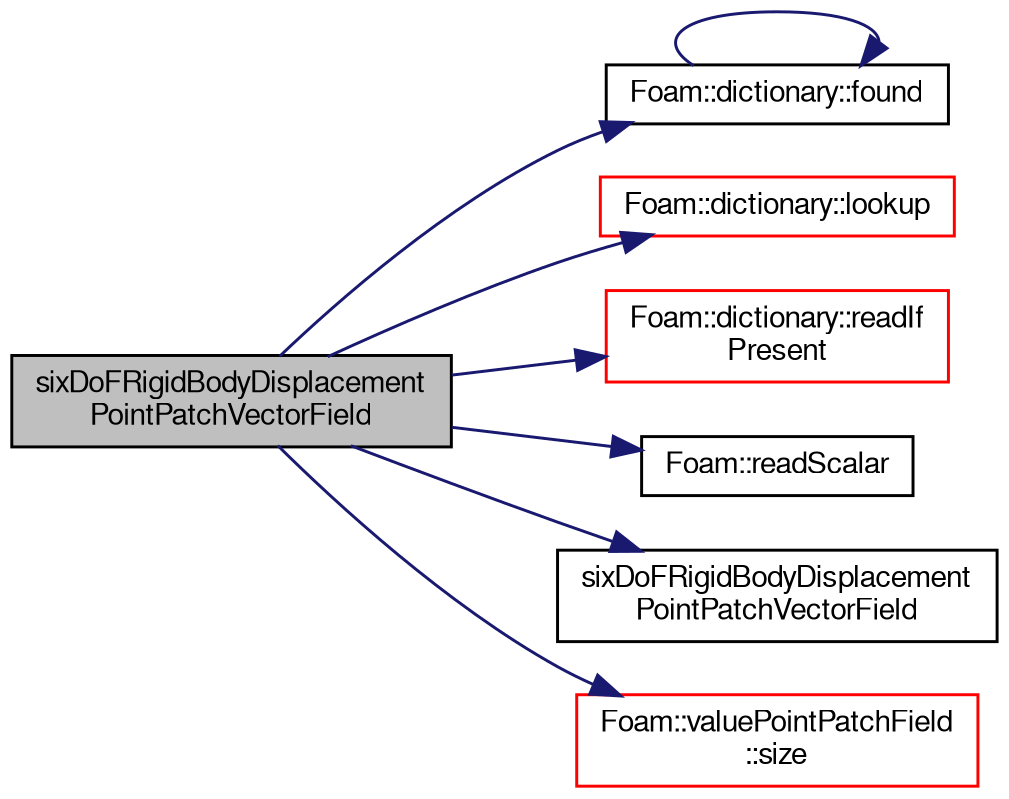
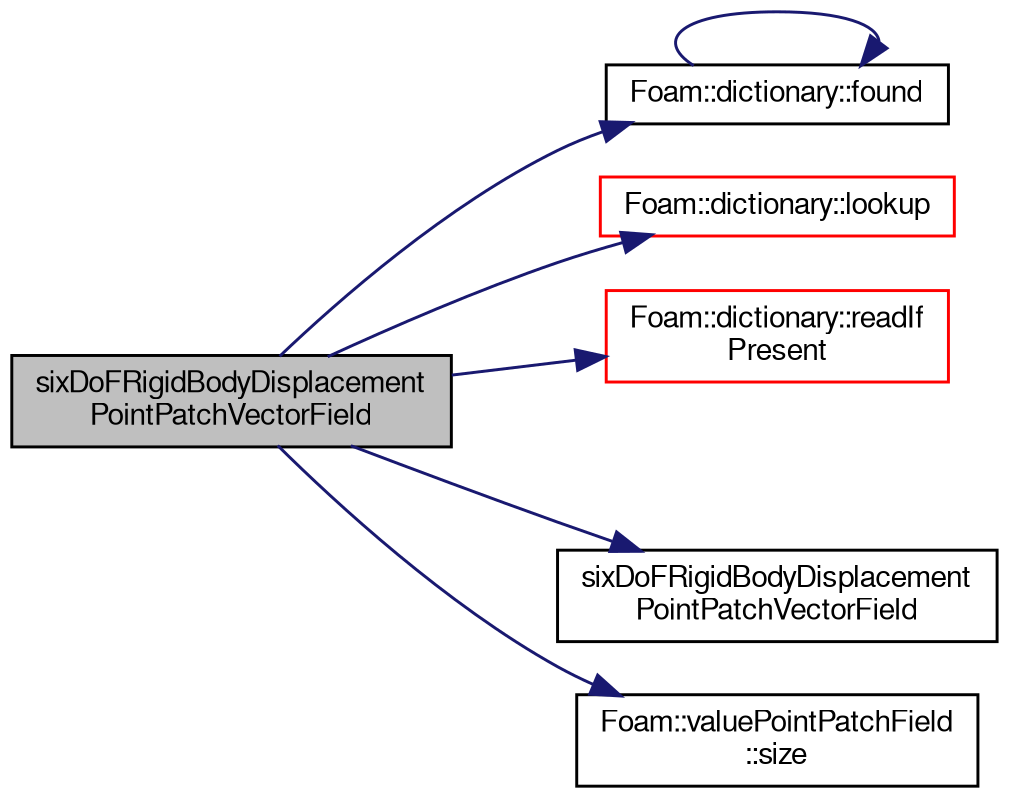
node "Foam::readScalar": removed
node "Foam::valuePointPatchField ::size": color red -> black
